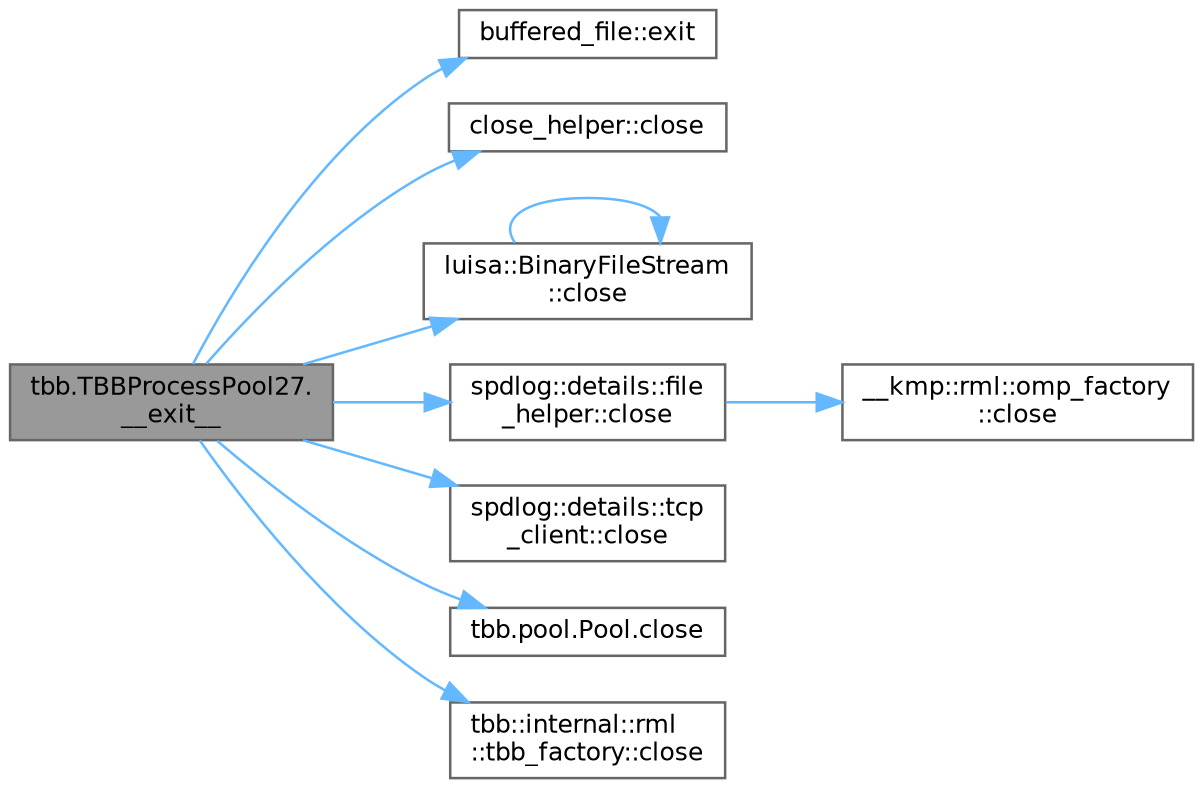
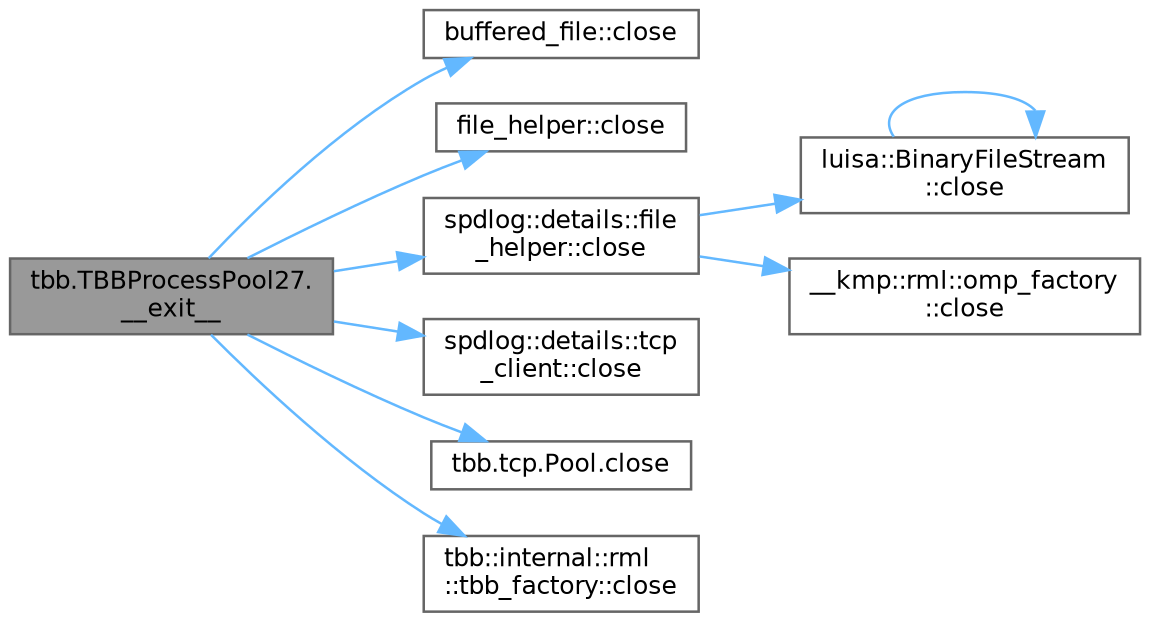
node "buffered_file::exit": label "buffered_file::exit" -> "buffered_file::close"
node "close_helper::close": label "close_helper::close" -> "file_helper::close"
edge "tbb.TBBProcessPool27. __exit__" -> "luisa::BinaryFileStream ::close": now "spdlog::details::file _helper::close" -> "luisa::BinaryFileStream ::close"
node "tbb.pool.Pool.close": label "tbb.pool.Pool.close" -> "tbb.tcp.Pool.close"
